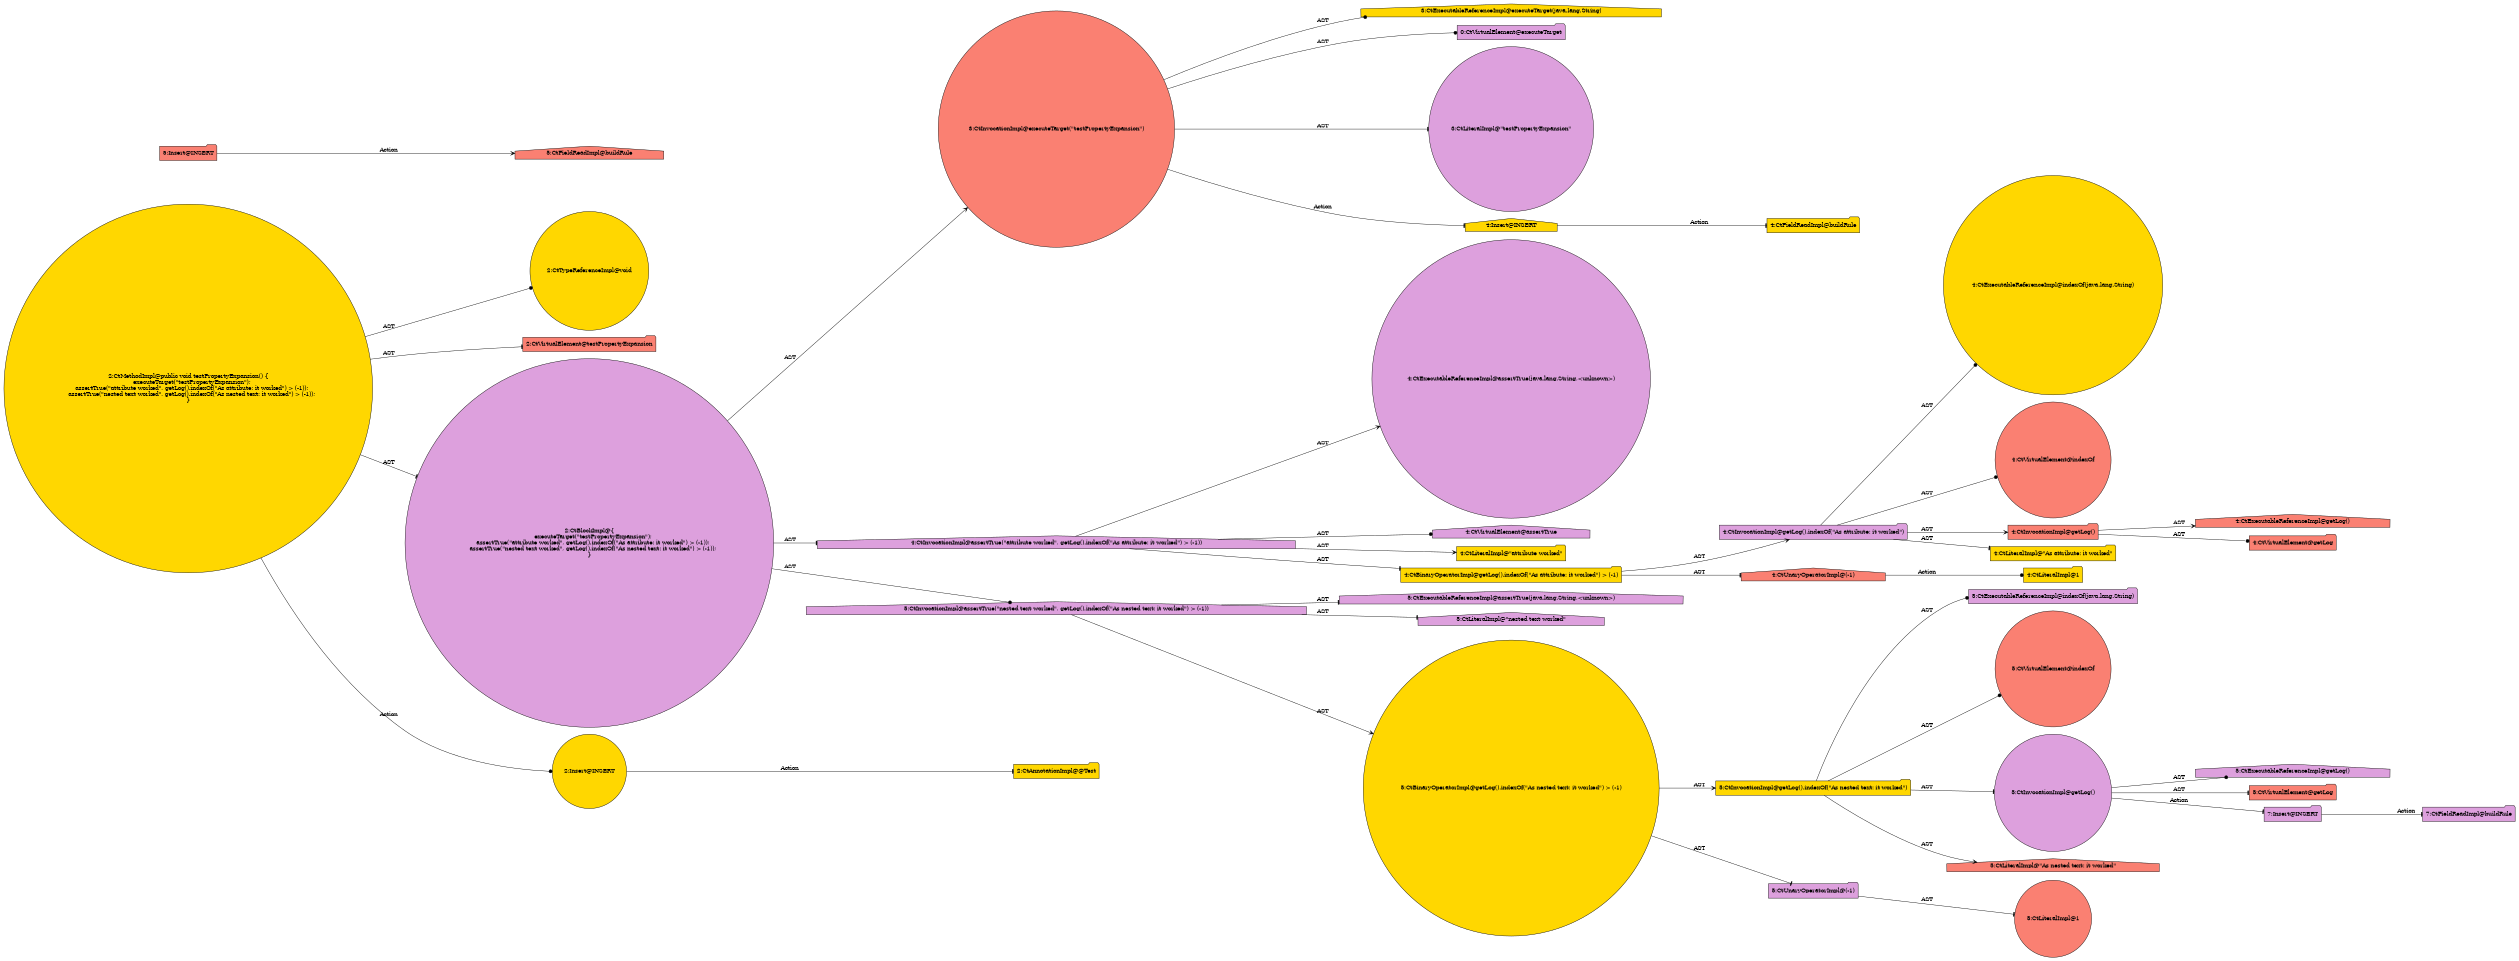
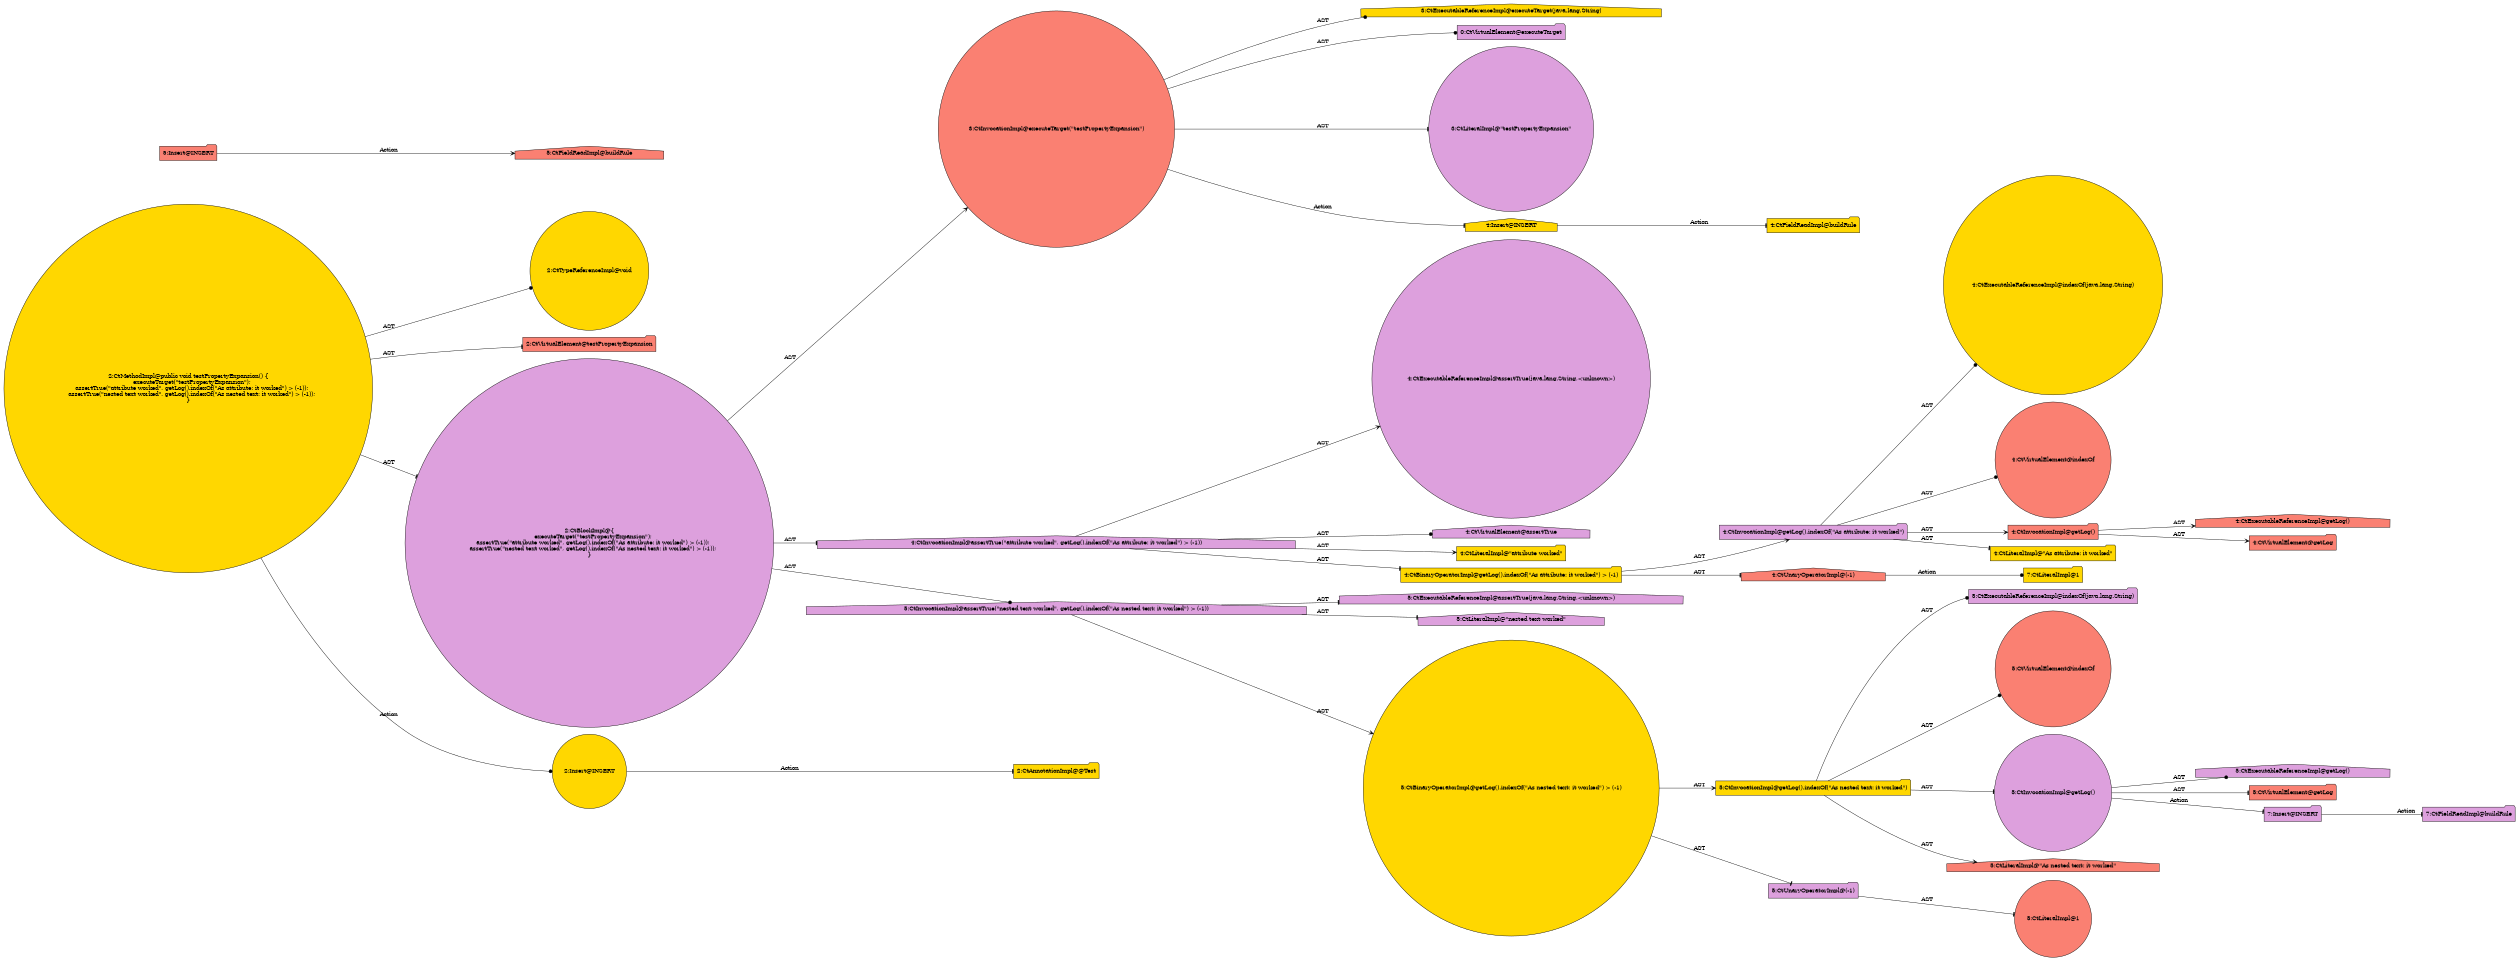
edge "4:CtInvocationImpl@getLog()" -> "4:CtVirtualElement@getLog": arrowhead dot -> vee
node "4:CtLiteralImpl@1": label "4:CtLiteralImpl@1" -> "7:CtLiteralImpl@1"
